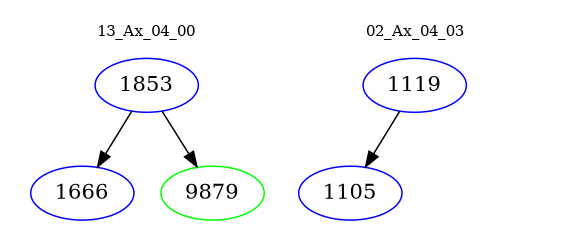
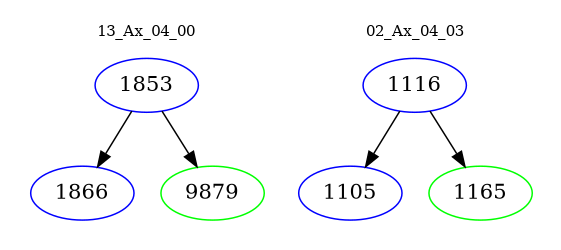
node "1119": label "1119" -> "1116"
node "1666": label "1666" -> "1866"
node "1165": added
